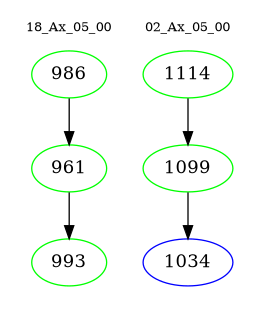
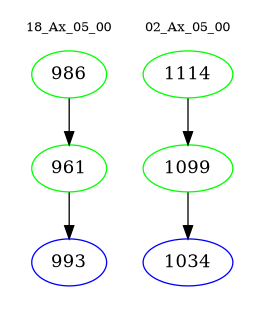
node "993": color green -> blue
